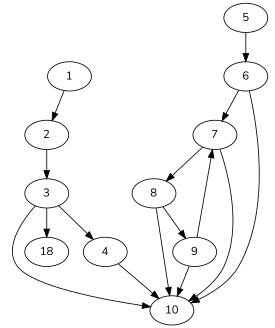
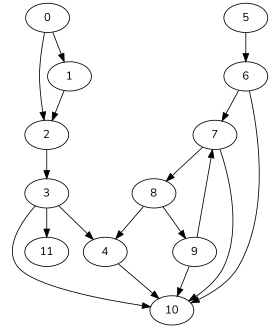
node "0": added
edge "8" -> "10": now "8" -> "4"
node "18": label "18" -> "11"
